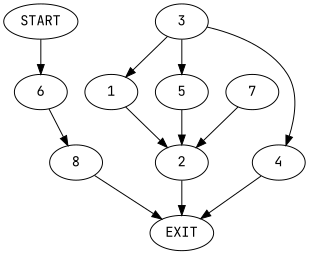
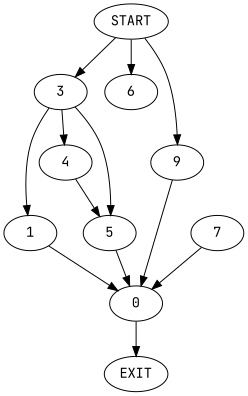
edge "START" -> "3": added
node "8": removed
node "9": added
node "2": label "2" -> "0"
edge "4" -> "EXIT": now "4" -> "5"
